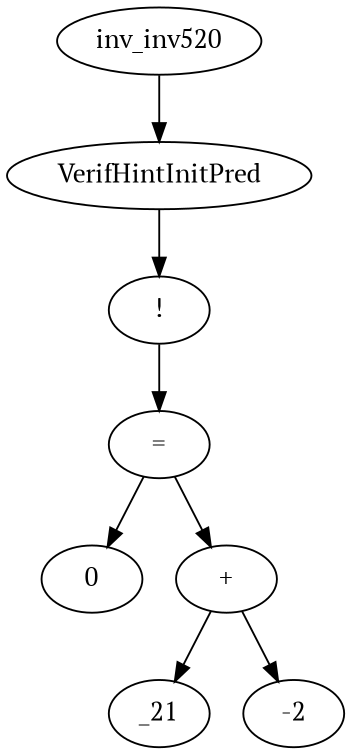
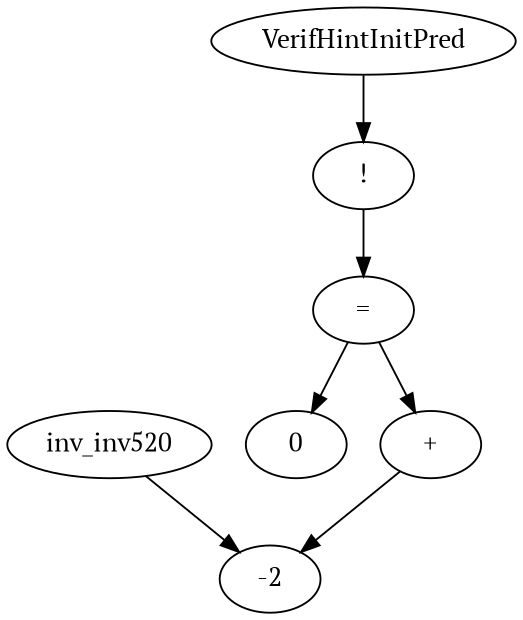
edge "inv_inv520" -> "VerifHintInitPred": now "inv_inv520" -> "-2"
node "_21": removed
